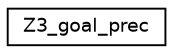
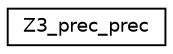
node "Z3_goal_prec": label "Z3_goal_prec" -> "Z3_prec_prec"
